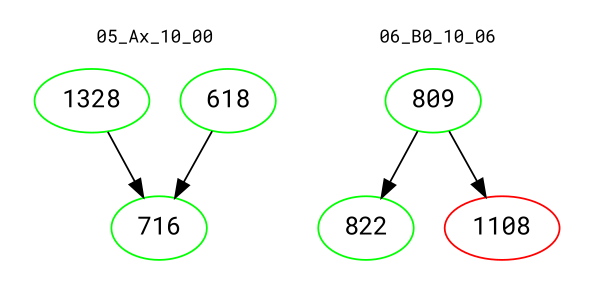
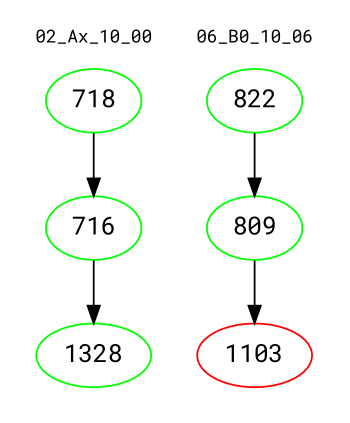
cluster "05_Ax_10_00": label "05_Ax_10_00" -> "02_Ax_10_00"
node "618": label "618" -> "718"
edge "1328" -> "716": reversed
edge "809" -> "822": reversed
node "1108": label "1108" -> "1103"
